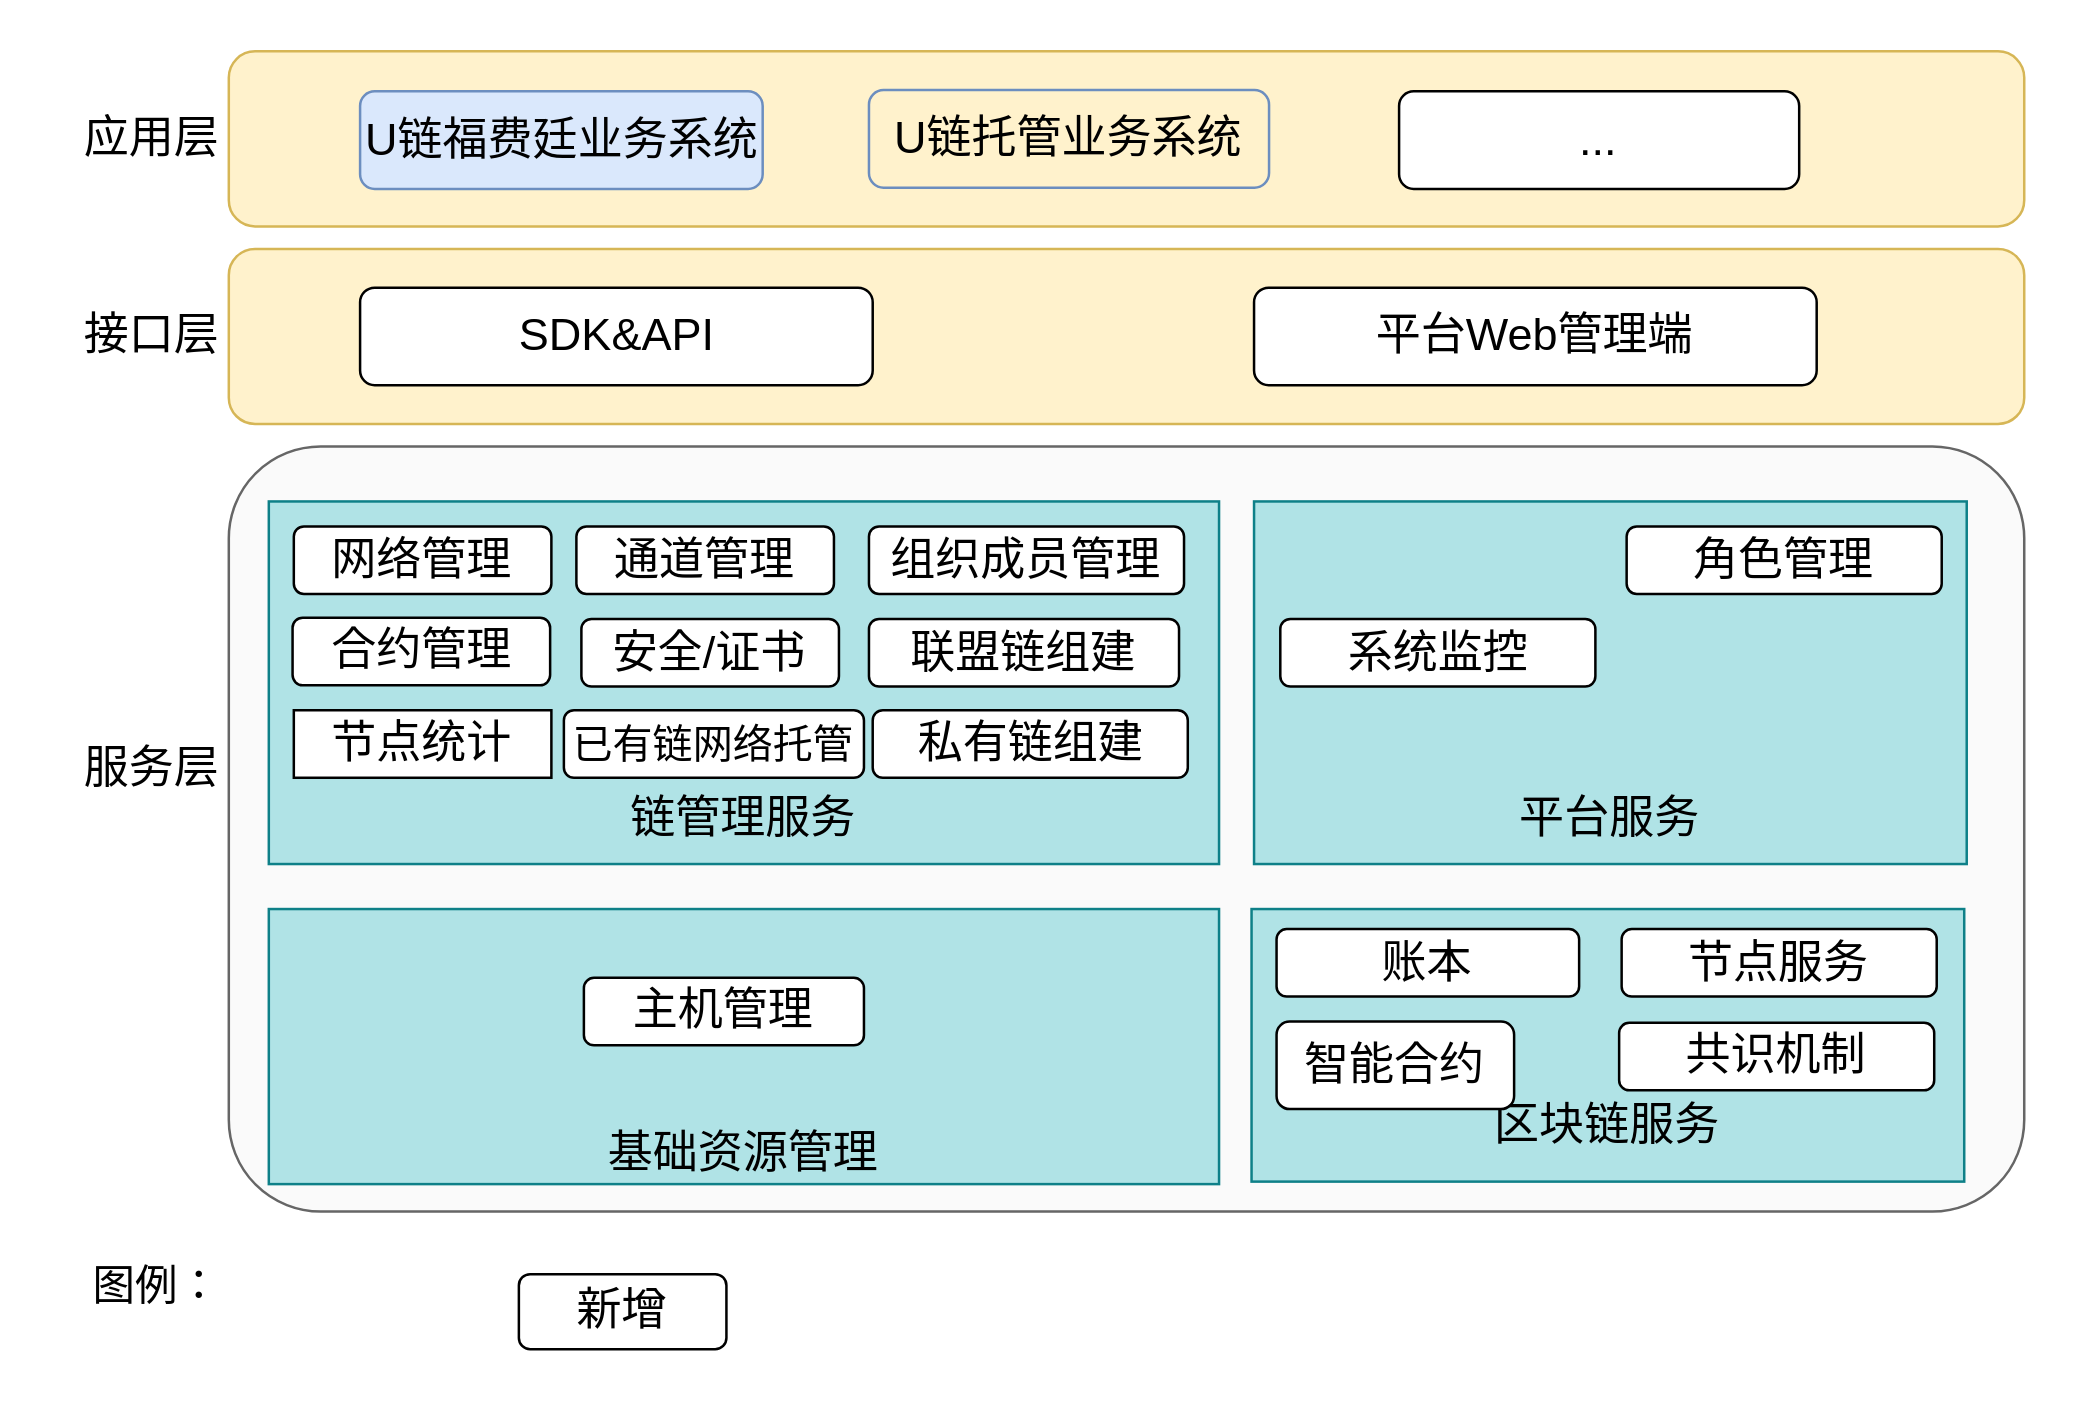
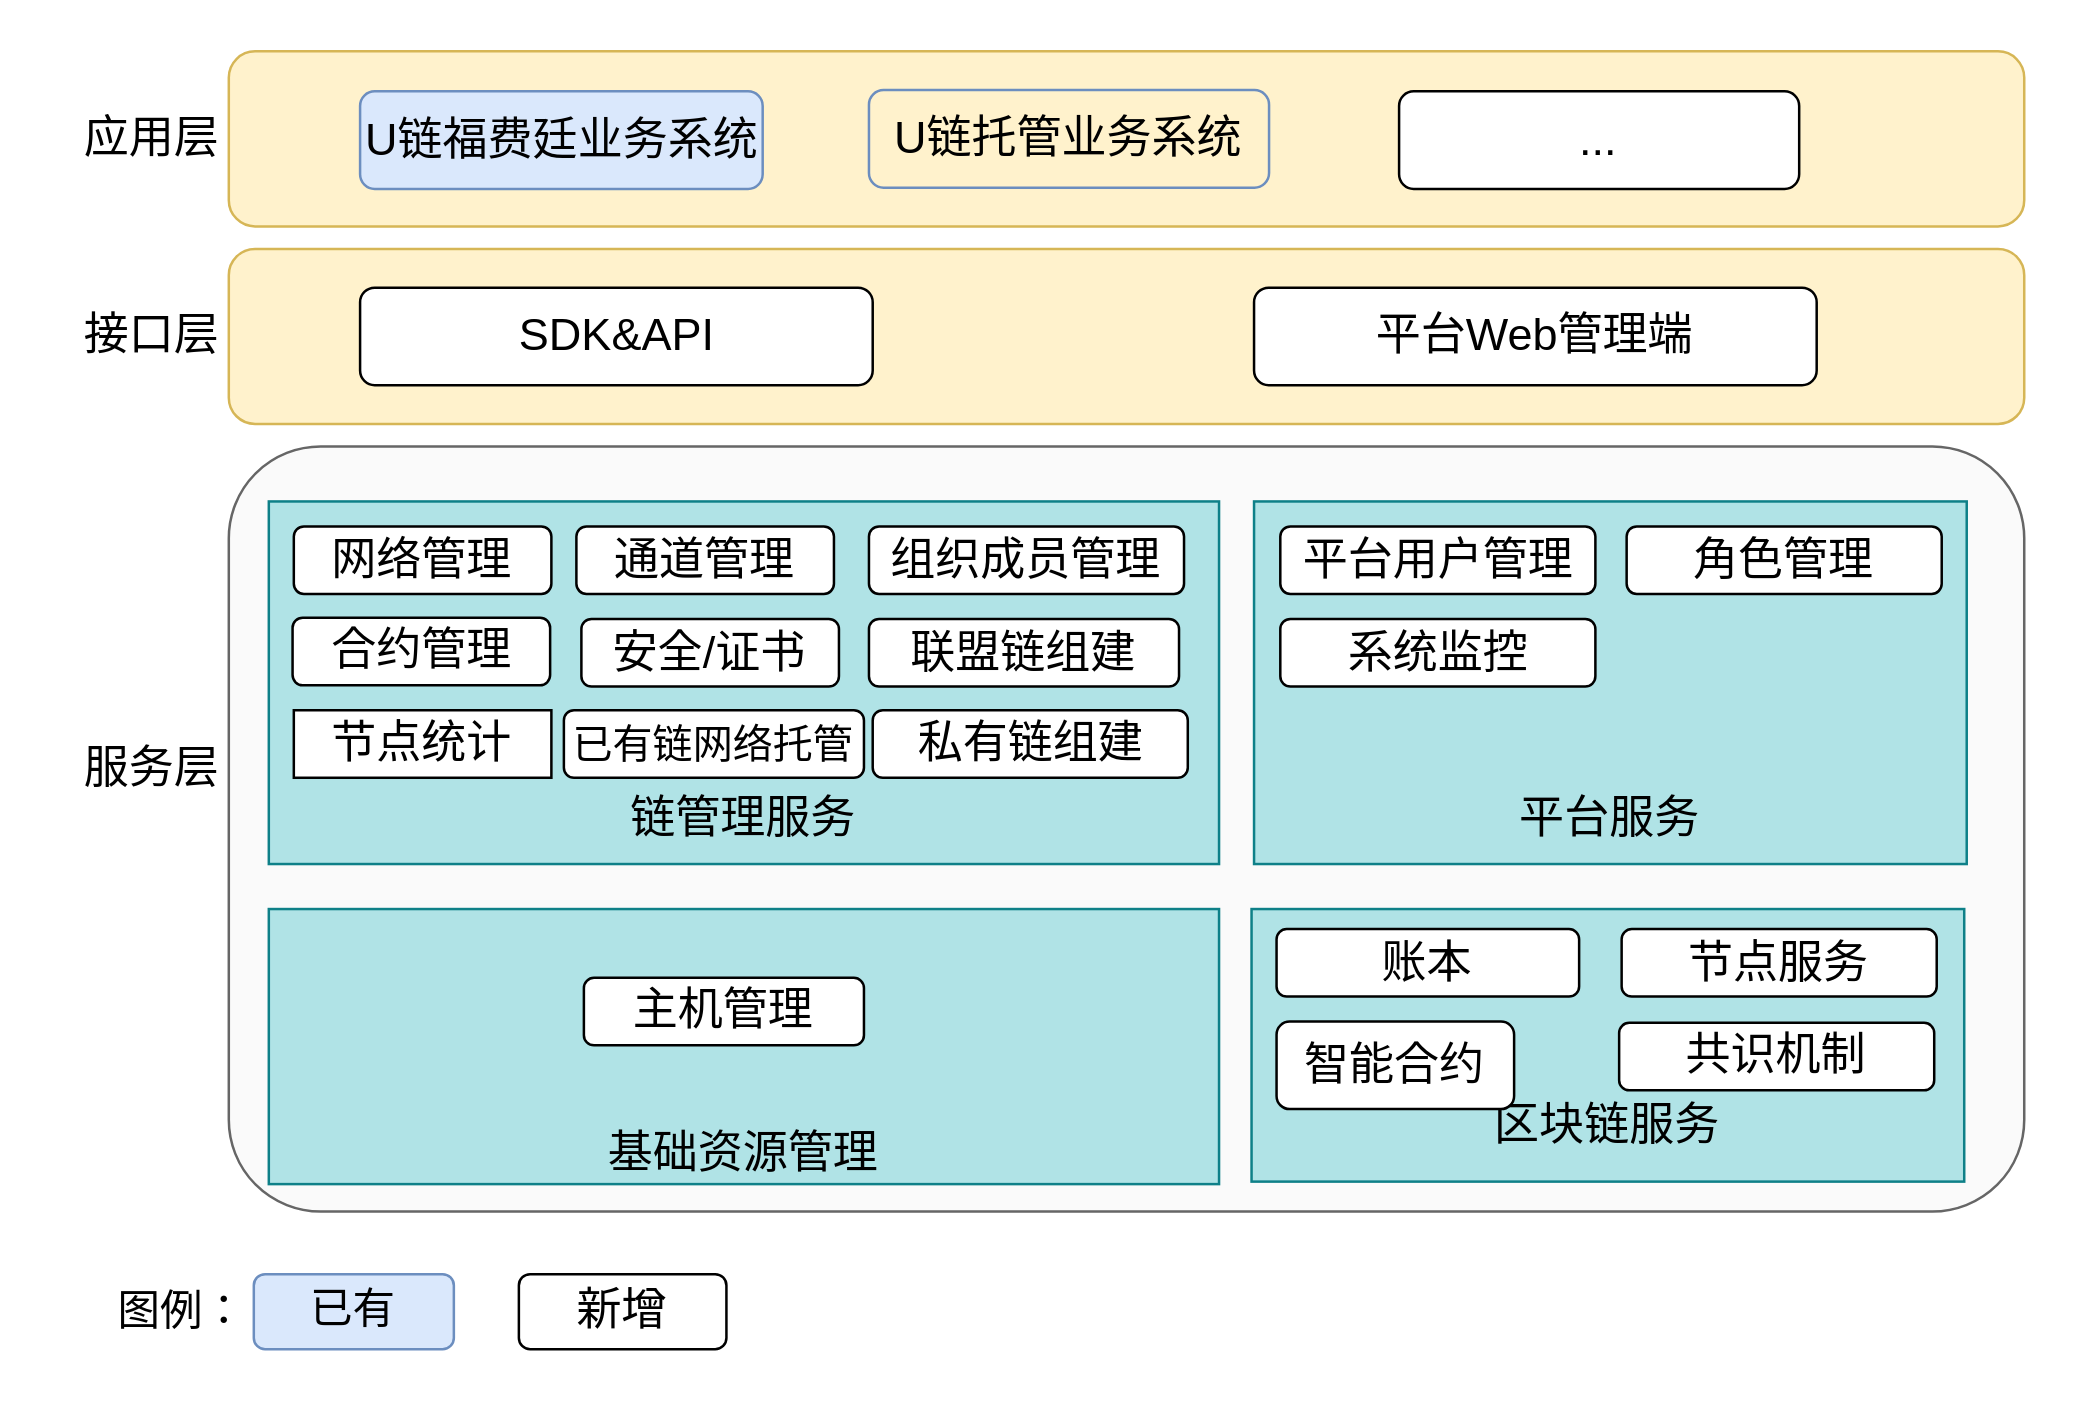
node "平台用户管理": added
node "图例：": moved (158, 1289) -> (183, 1314)
node "已有": added
